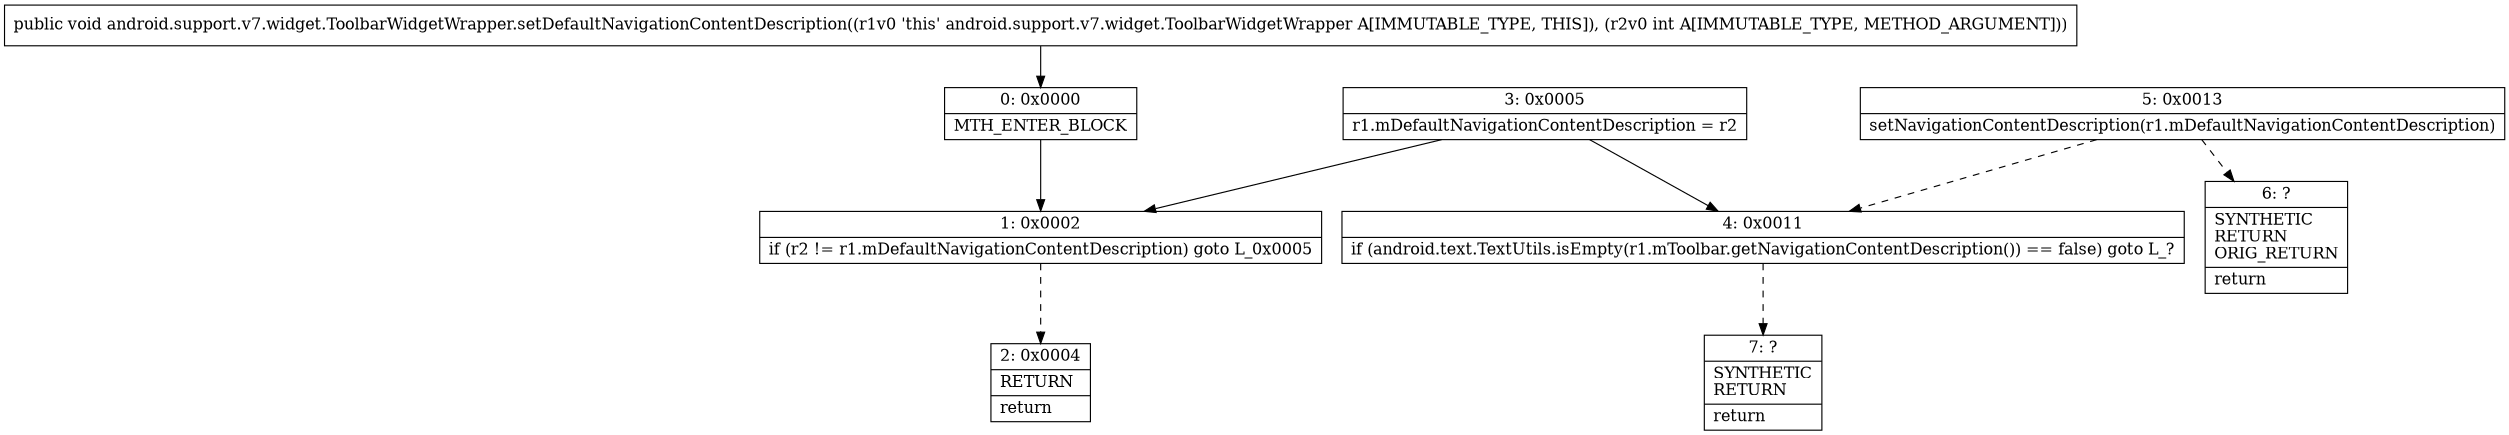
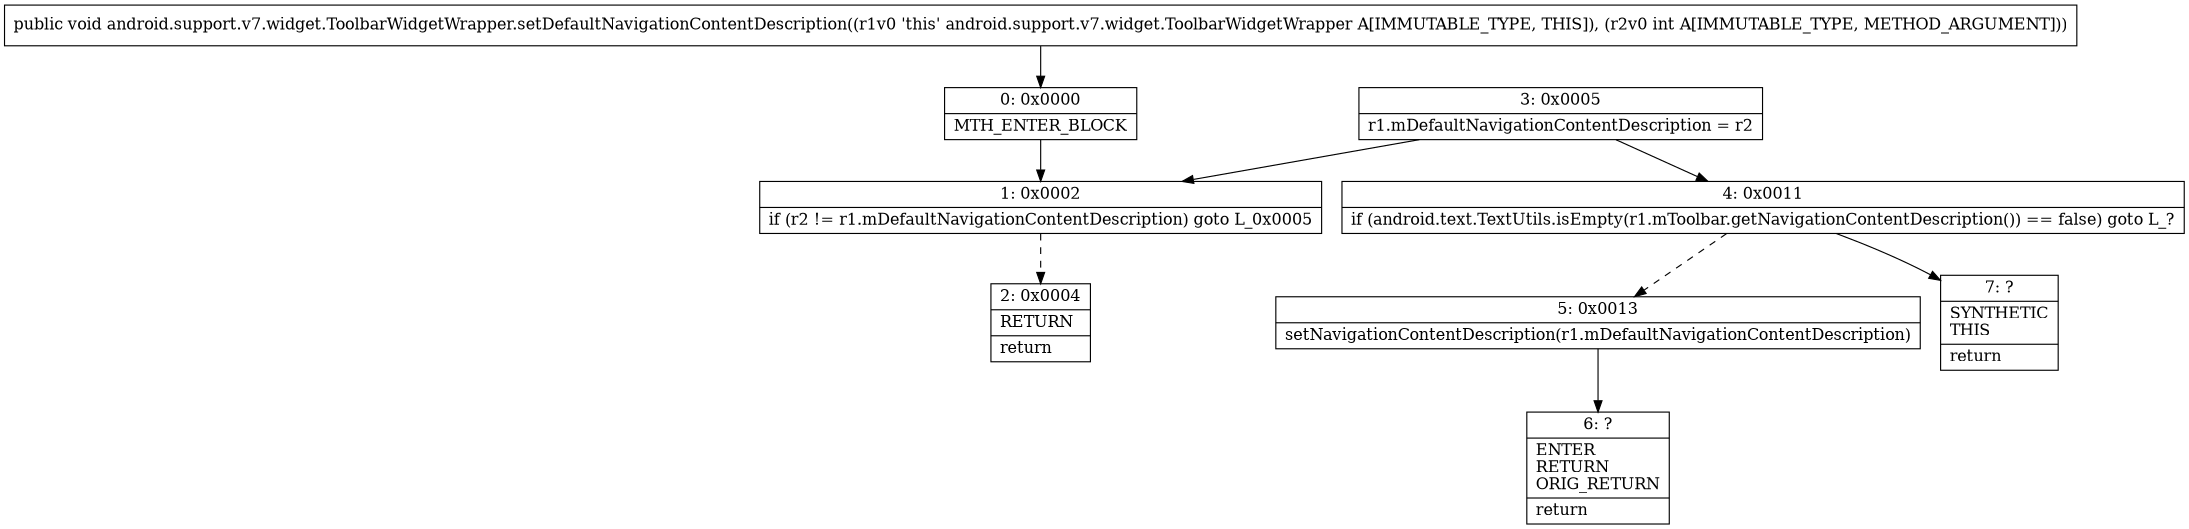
edge "5: 0x0013" -> "6: ?": style dashed -> solid
edge "5: 0x0013" -> "4: 0x0011": reversed
node "6: ?": text "SYNTHETIC" -> "ENTER"
edge "4: 0x0011" -> "7: ?": style dashed -> solid
node "7: ?": text "RETURN" -> "THIS"
